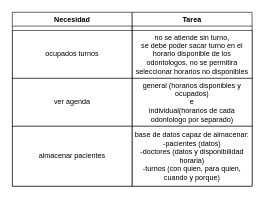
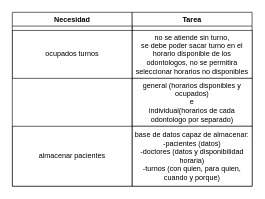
node "ver agenda": removed
